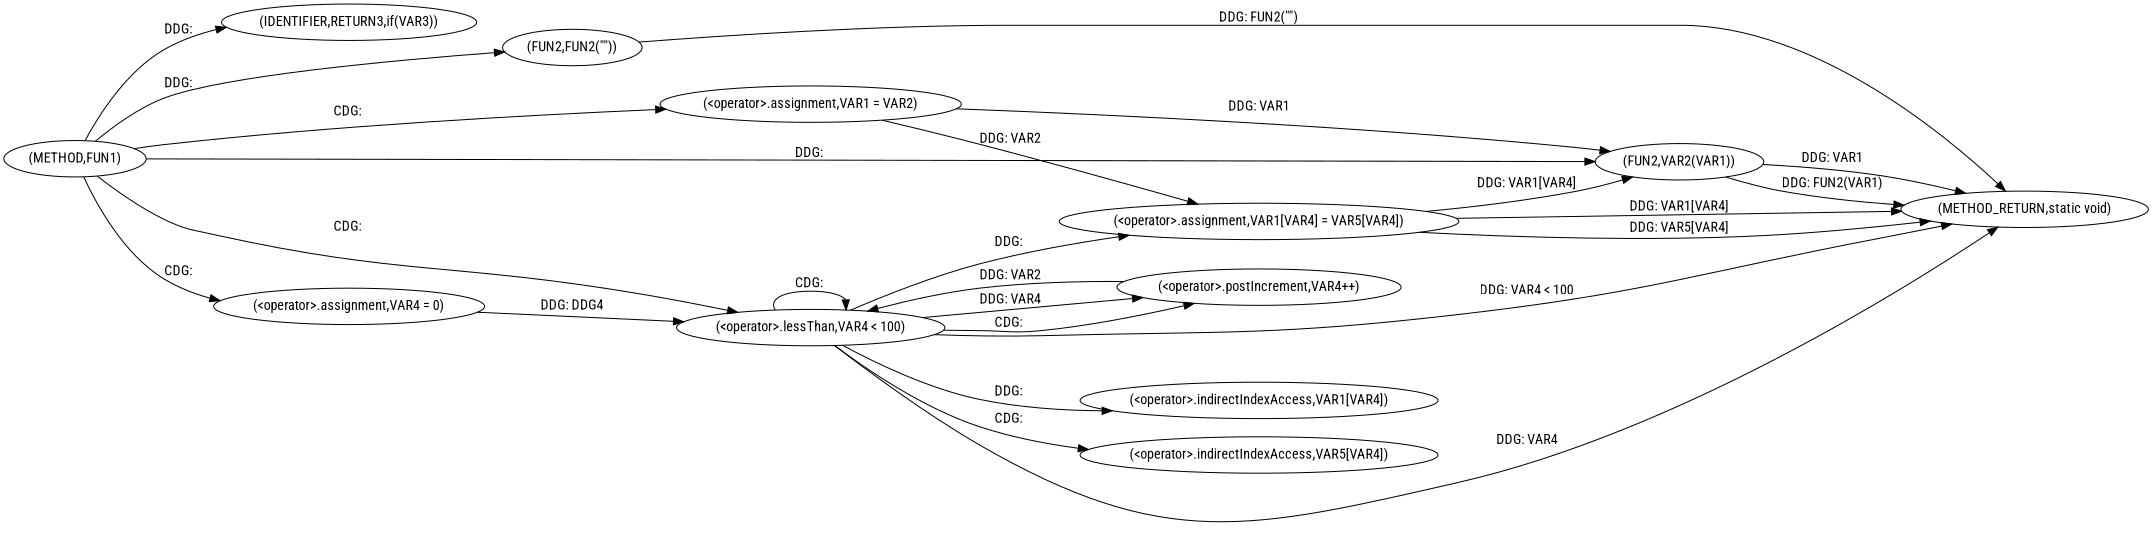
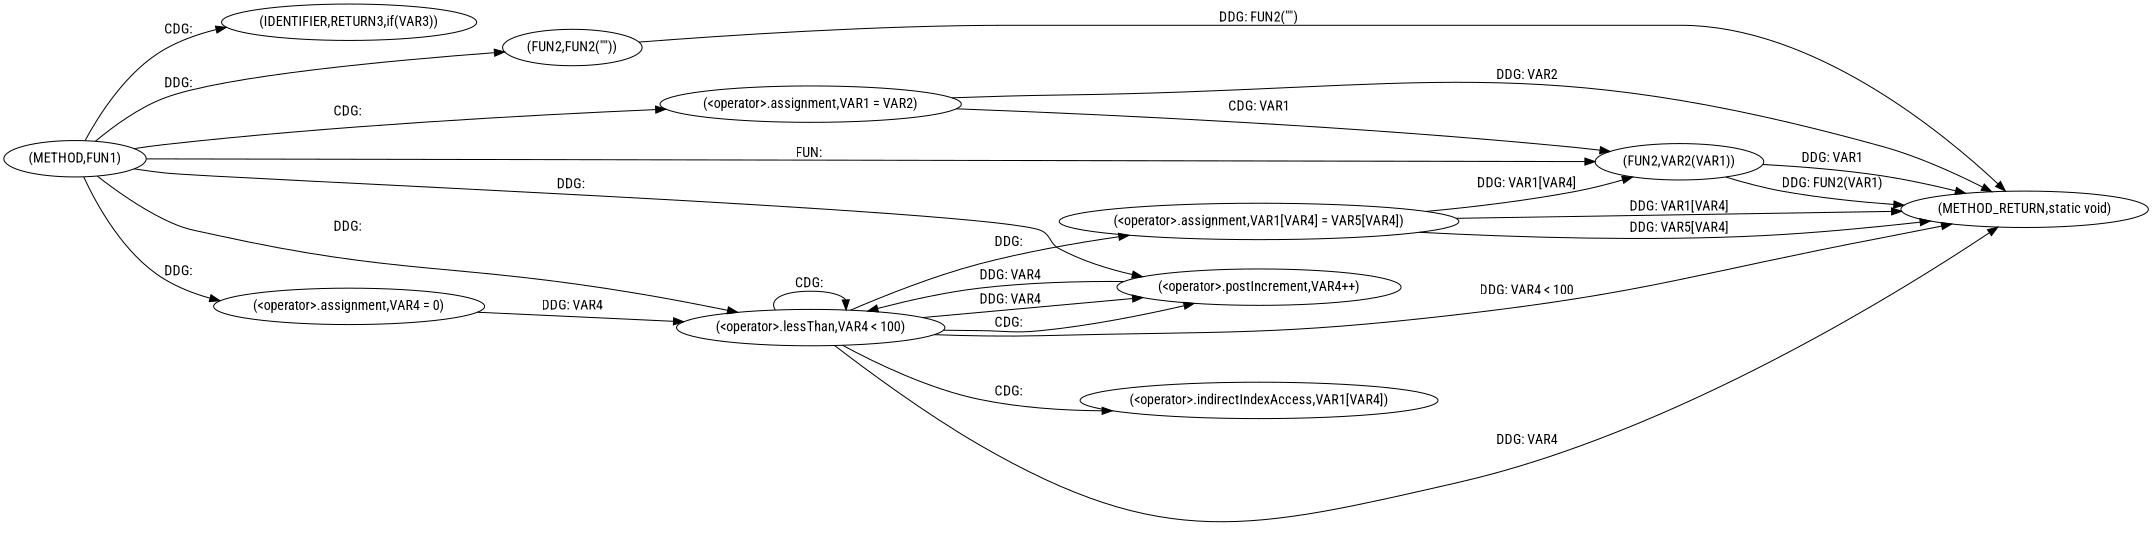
edge "(METHOD,FUN1)" -> "(IDENTIFIER,RETURN3,if(VAR3))": label "DDG: " -> "CDG: "
edge "(<operator>.assignment,VAR1 = VAR2)" -> "(FUN2,VAR2(VAR1))": label "DDG: VAR1" -> "CDG: VAR1"
edge "(METHOD,FUN1)" -> "(FUN2,VAR2(VAR1))": label "DDG: " -> "FUN: "
edge "(<operator>.assignment,VAR1 = VAR2)" -> "(<operator>.assignment,VAR1[VAR4] = VAR5[VAR4])": now "(<operator>.assignment,VAR1 = VAR2)" -> "(METHOD_RETURN,static void)"
edge "(METHOD,FUN1)" -> "(<operator>.postIncrement,VAR4++)": added, label "DDG:"
edge "(METHOD,FUN1)" -> "(<operator>.lessThan,VAR4 < 100)": label "CDG: " -> "DDG: "
edge "(METHOD,FUN1)" -> "(<operator>.assignment,VAR4 = 0)": label "CDG: " -> "DDG: "
edge "(<operator>.postIncrement,VAR4++)" -> "(<operator>.lessThan,VAR4 < 100)": label "DDG: VAR2" -> "DDG: VAR4"
edge "(<operator>.assignment,VAR4 = 0)" -> "(<operator>.lessThan,VAR4 < 100)": label "DDG: DDG4" -> "DDG: VAR4"
edge "(<operator>.lessThan,VAR4 < 100)" -> "(<operator>.indirectIndexAccess,VAR1[VAR4])": label "DDG: " -> "CDG: "
node "(<operator>.indirectIndexAccess,VAR5[VAR4])": removed
